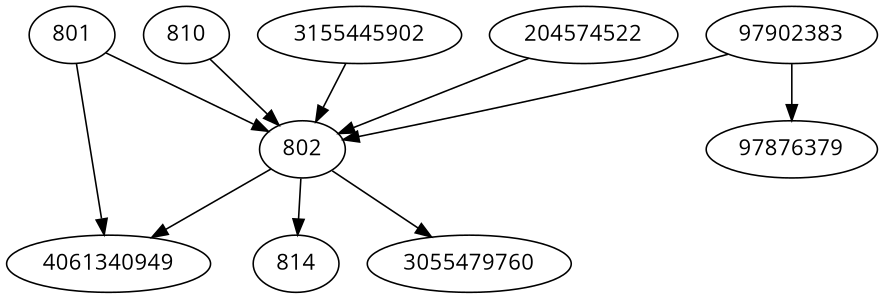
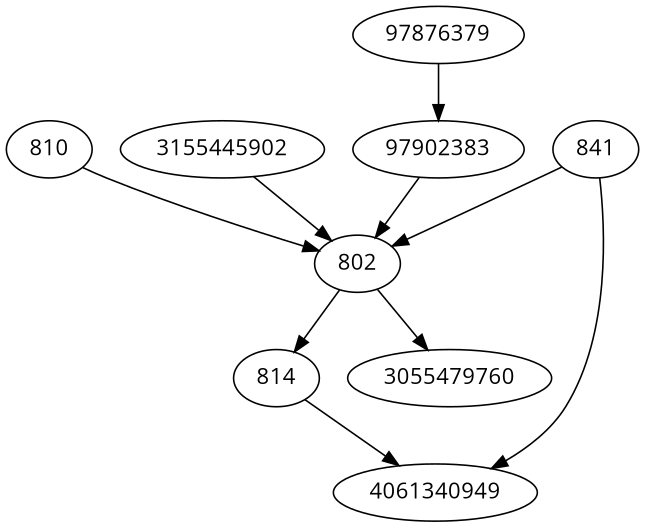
node "801": label "801" -> "841"
node "204574522": removed
edge "97902383" -> "97876379": reversed
edge "802" -> "4061340949": now "814" -> "4061340949"
